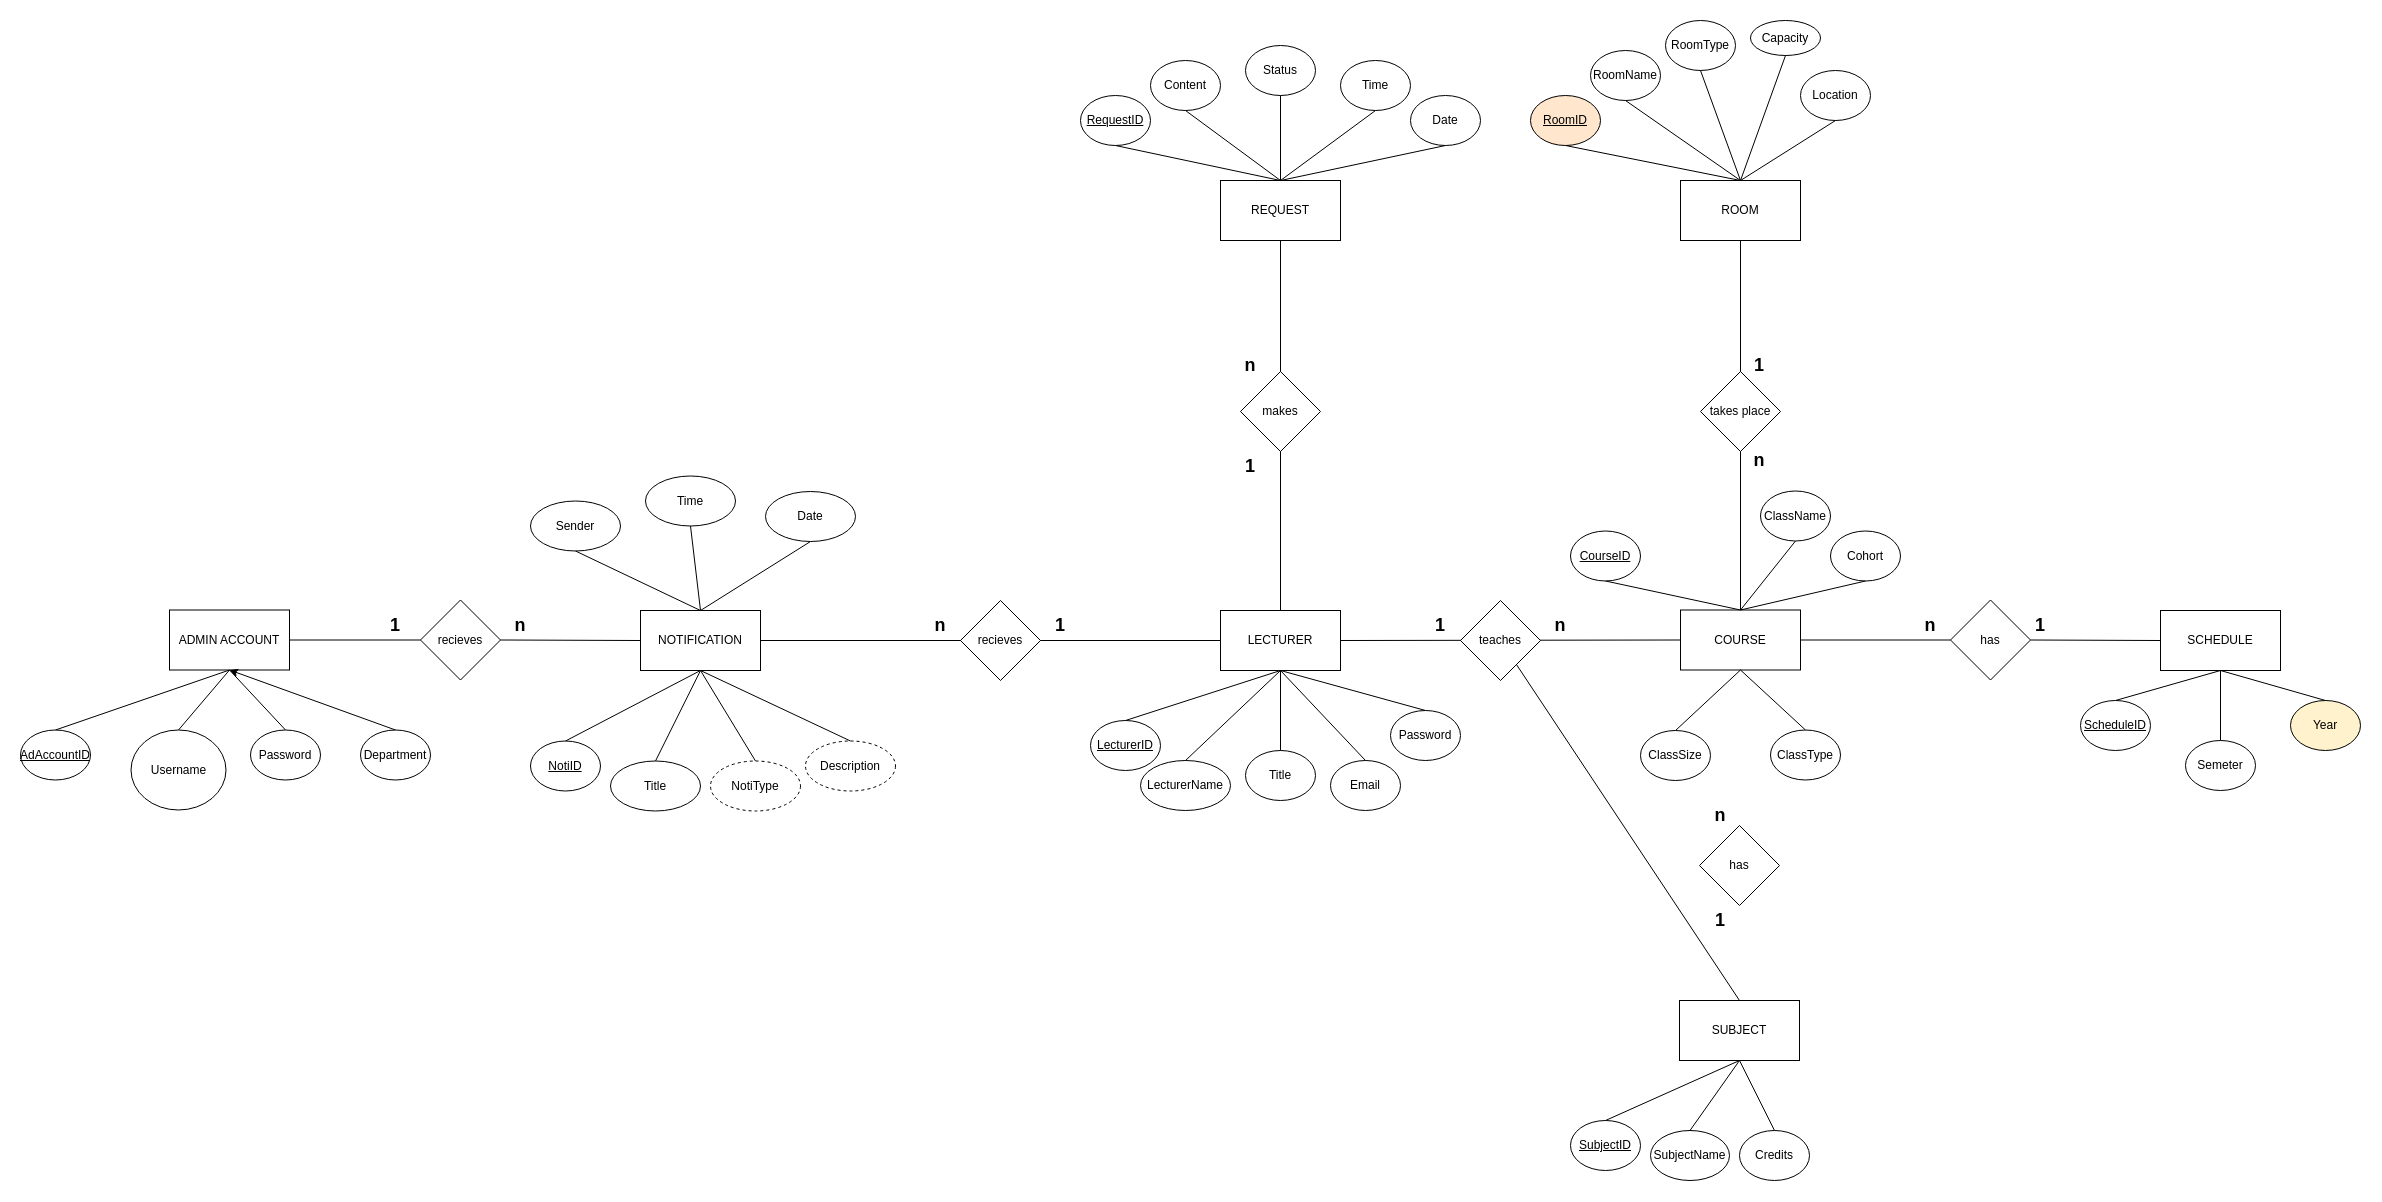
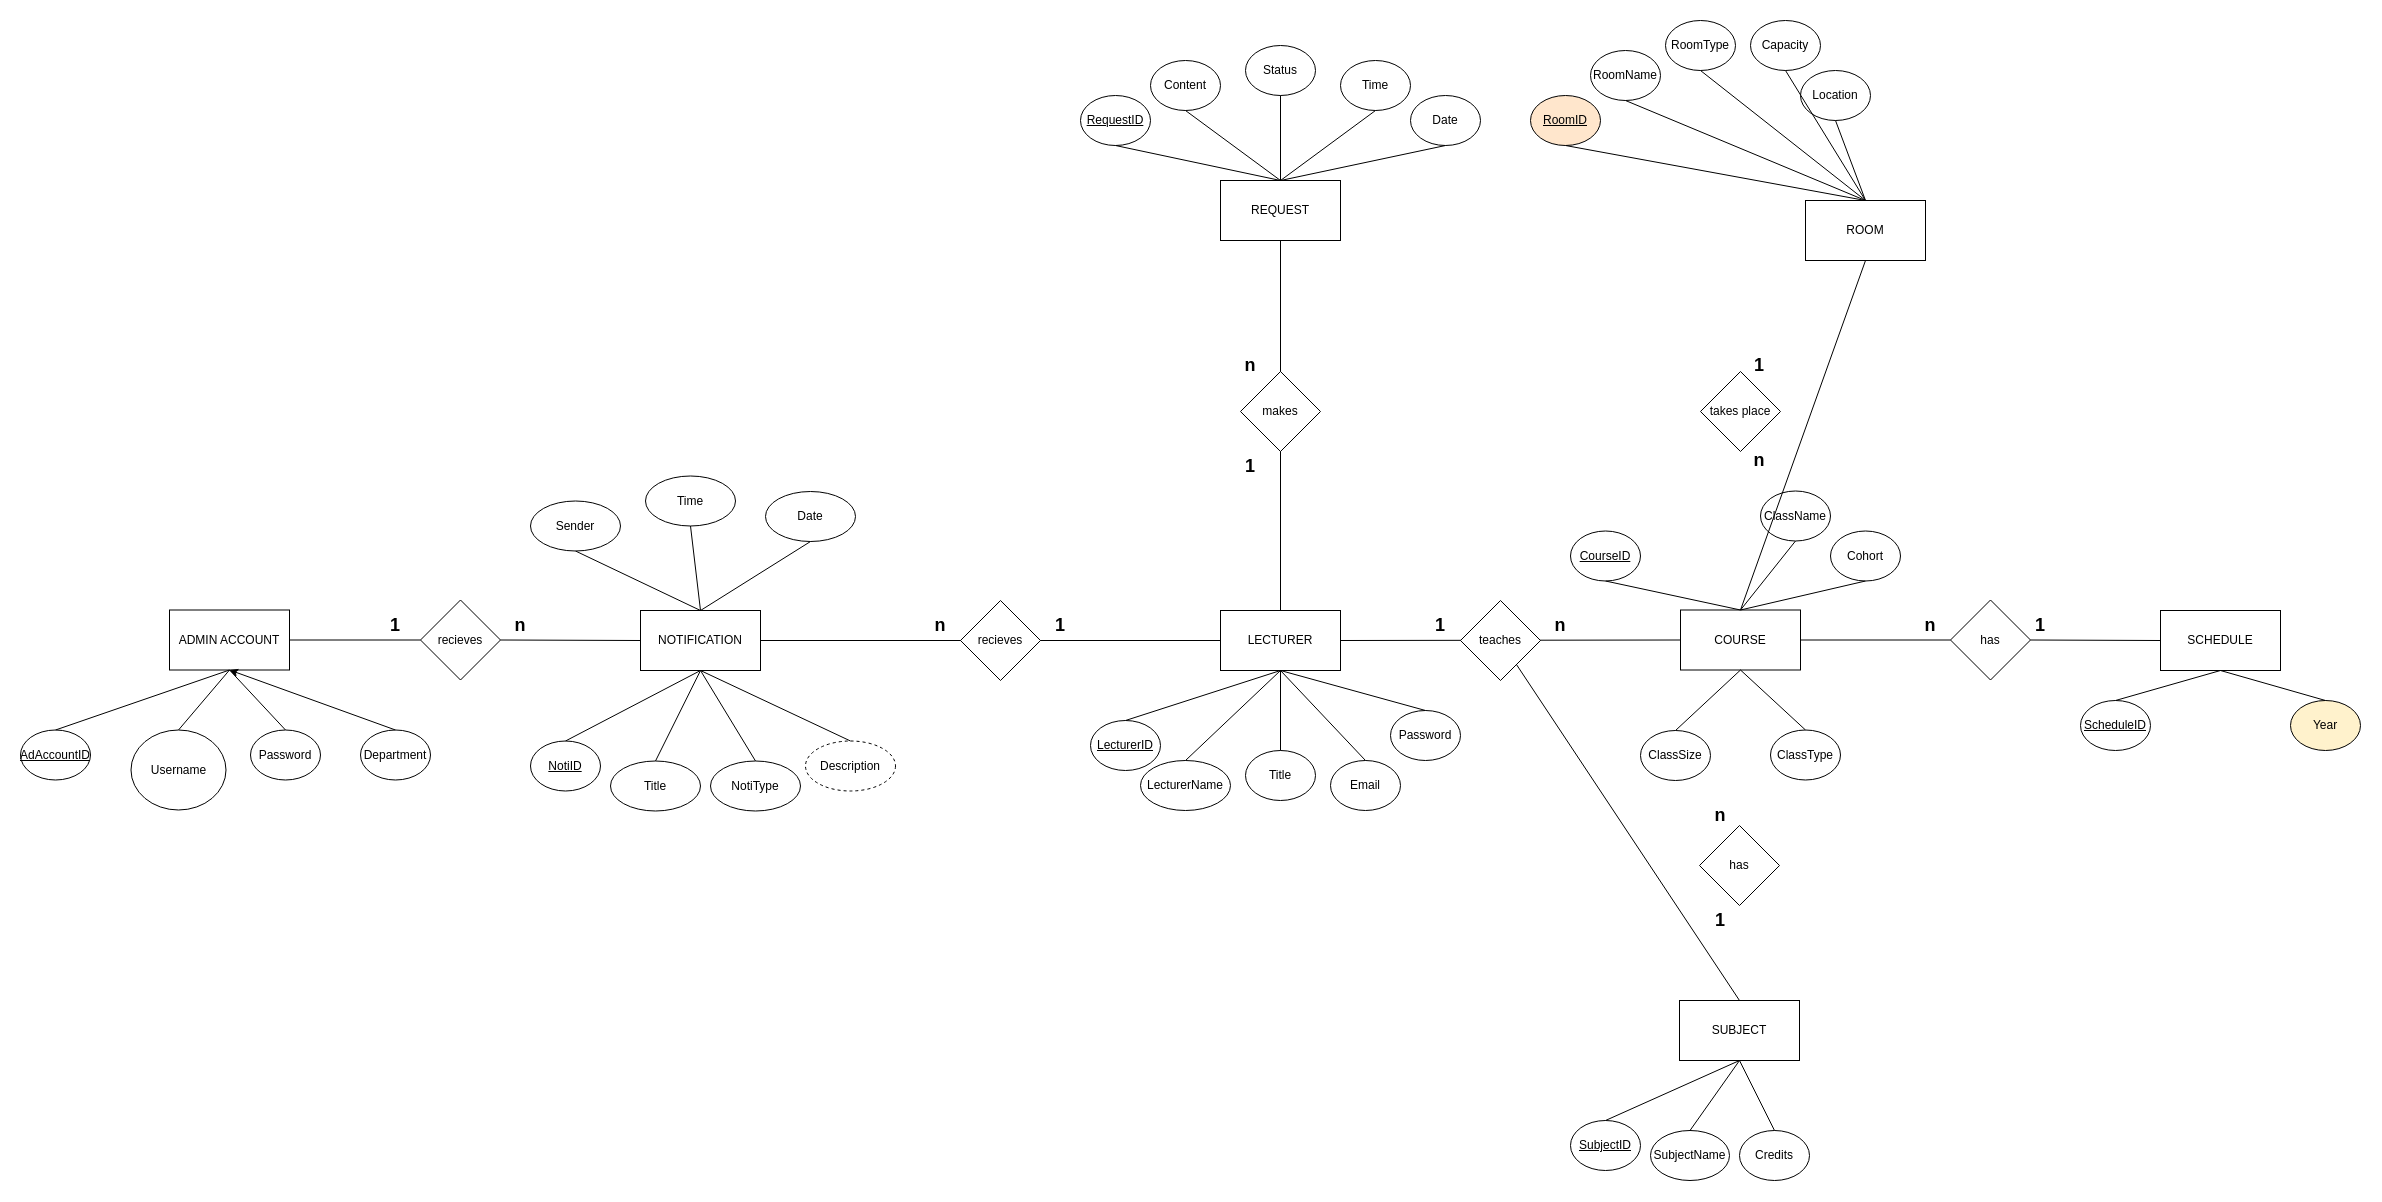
node "Capacity": size 70x35 -> 70x50
node "ROOM": moved (1741, 211) -> (1866, 231)
edge "SCHEDULE" -- "Semeter": removed
node "Semeter": removed
node "NotiType": style dashed -> solid
